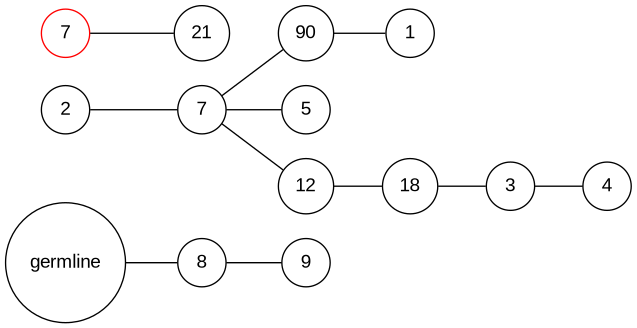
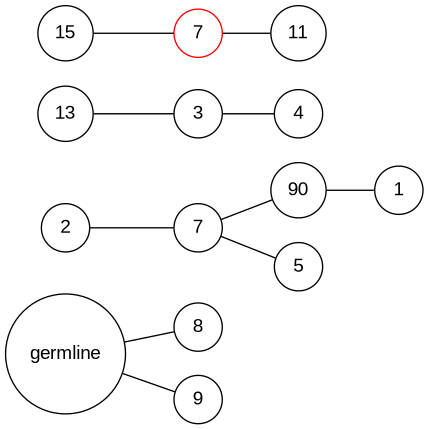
node "15": added
node "21": label "21" -> "11"
node "12": removed
node "18": label "18" -> "13"
edge "8" -- "9": now "germline" -- "9"
